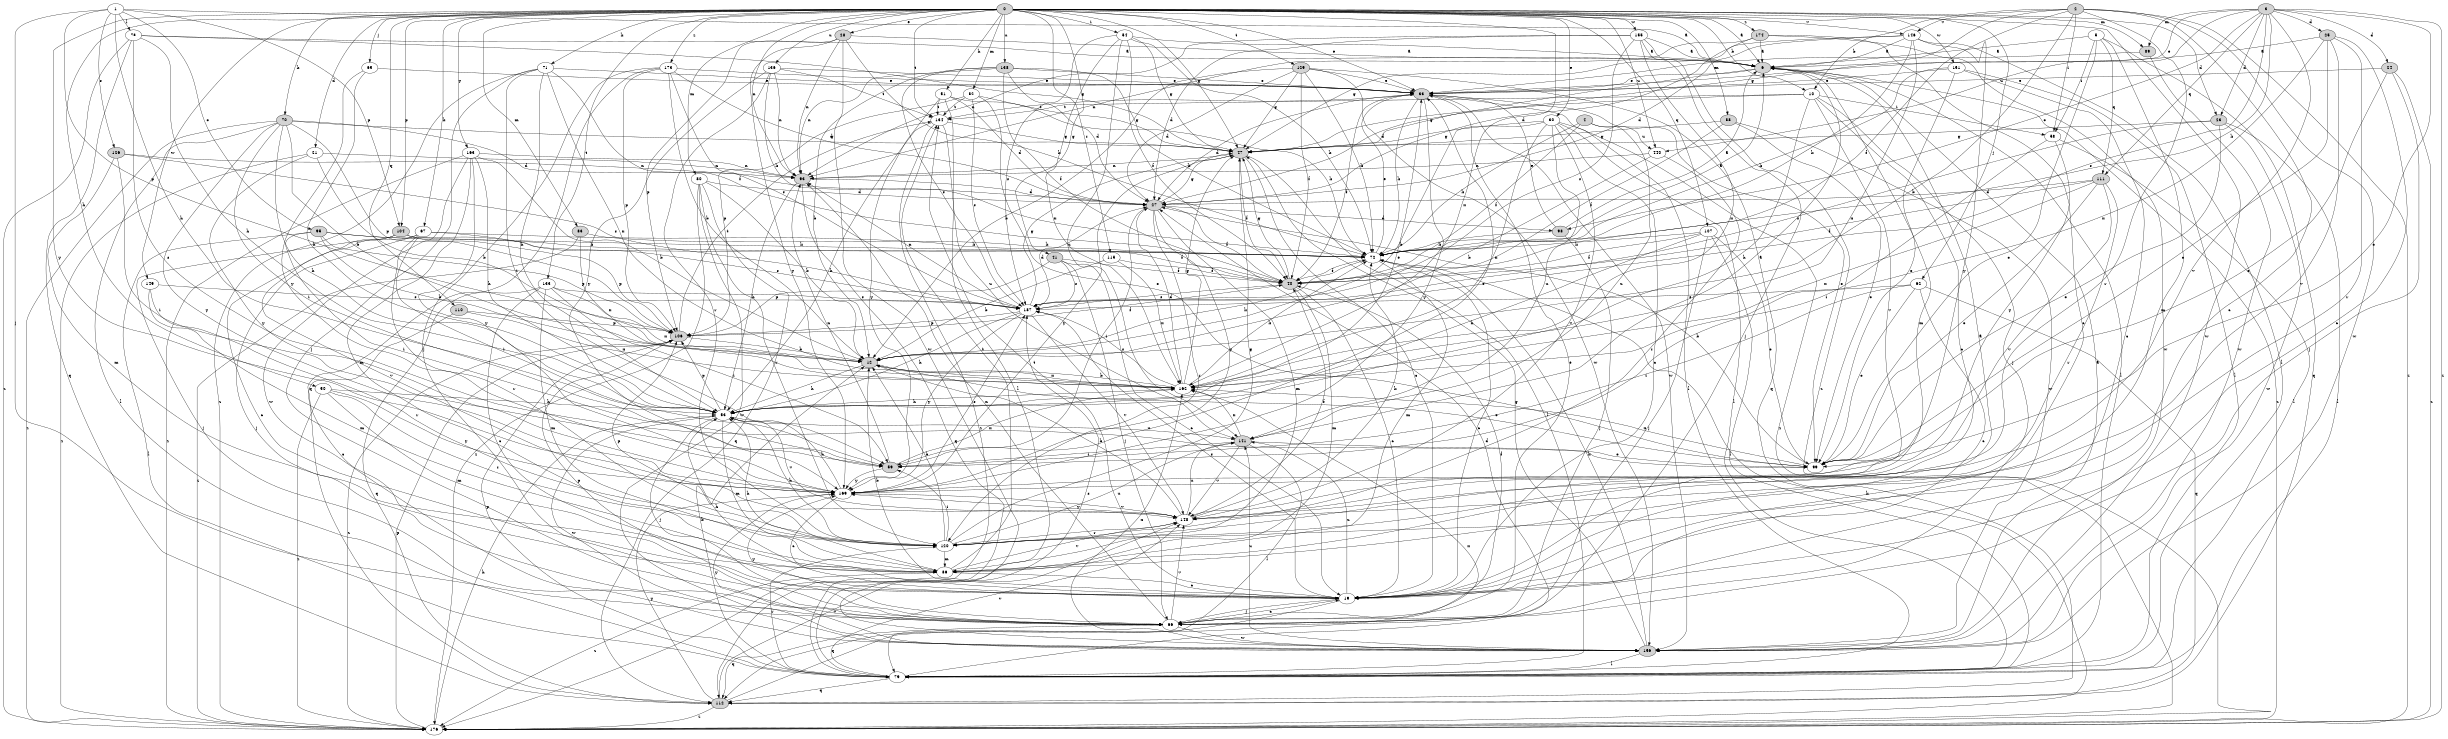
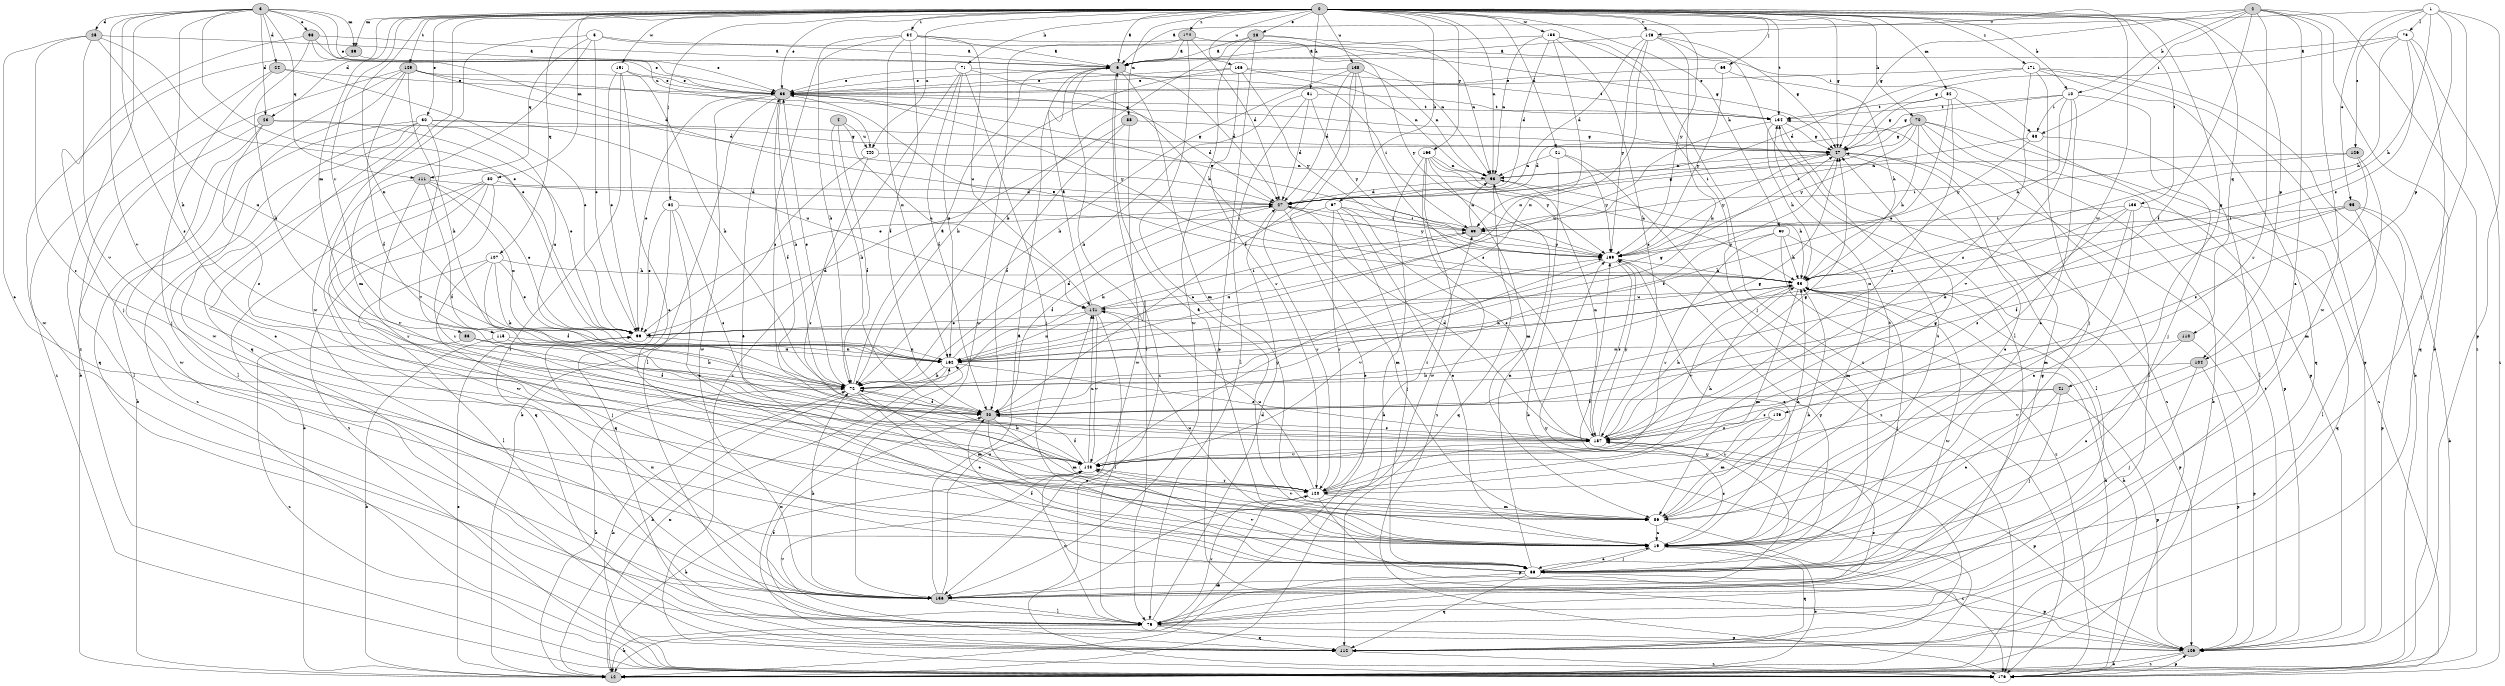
node "173": label "173" -> "171"
edge "27" -> "98": reversed
edge "99" -> "27": label "b" -> "d"
edge "156" -> "162": now "156" -> "99"
